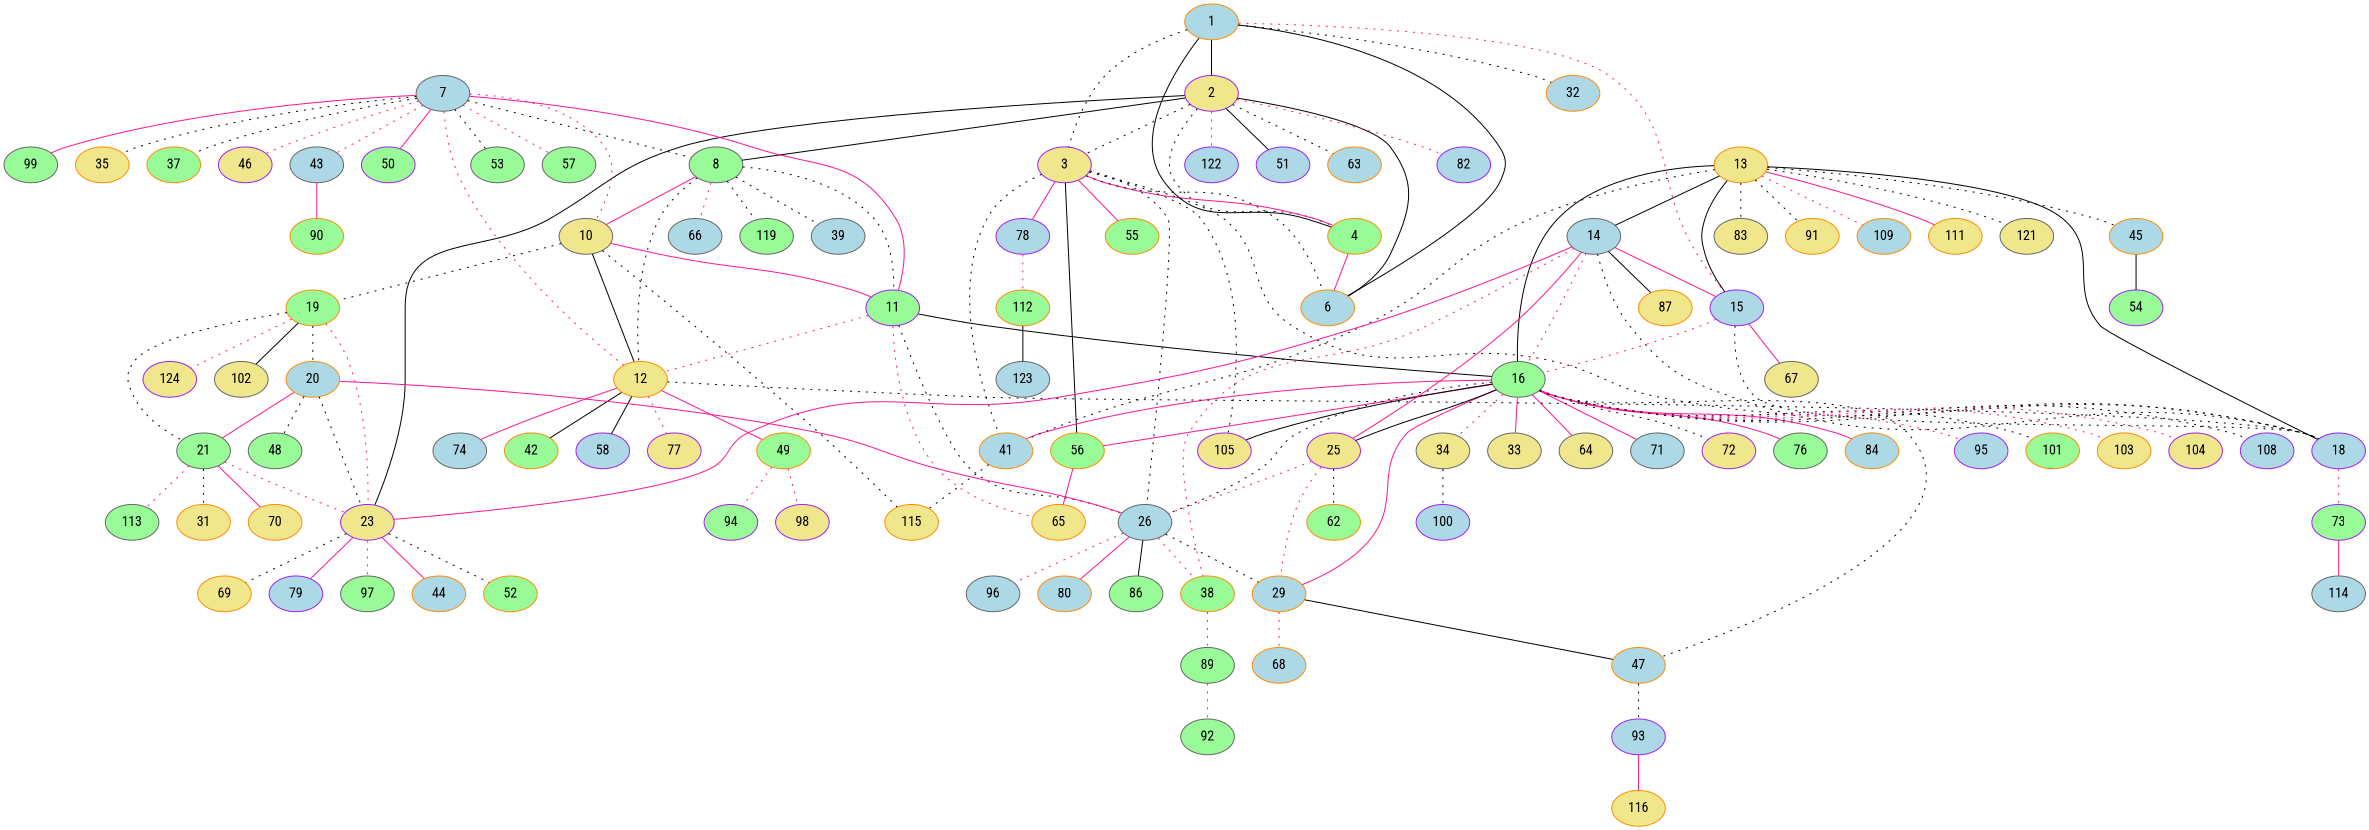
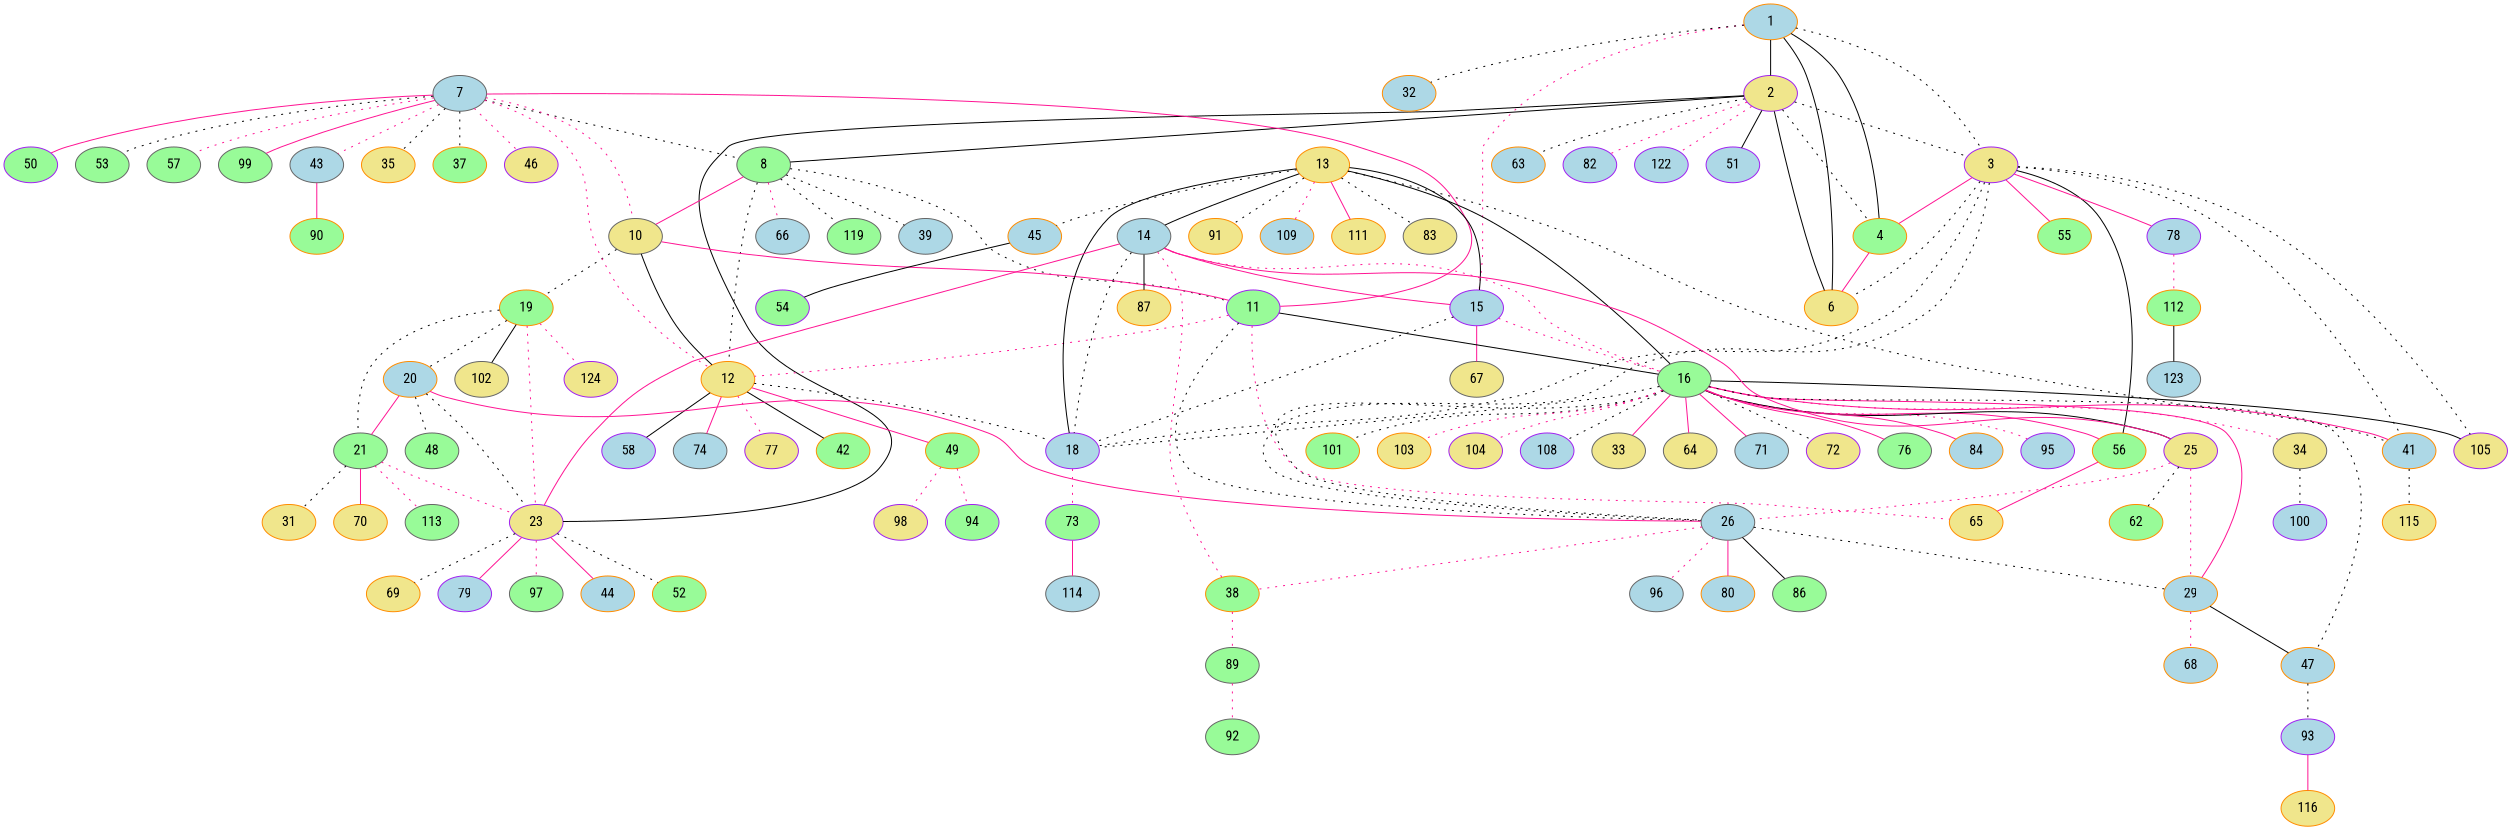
node "121": removed
node "6": fillcolor lightblue -> khaki
edge "10" -- "115": removed
